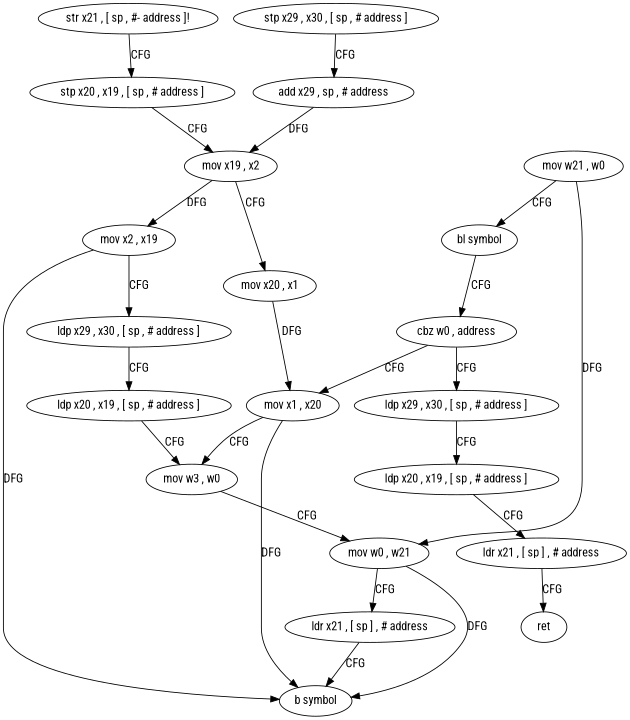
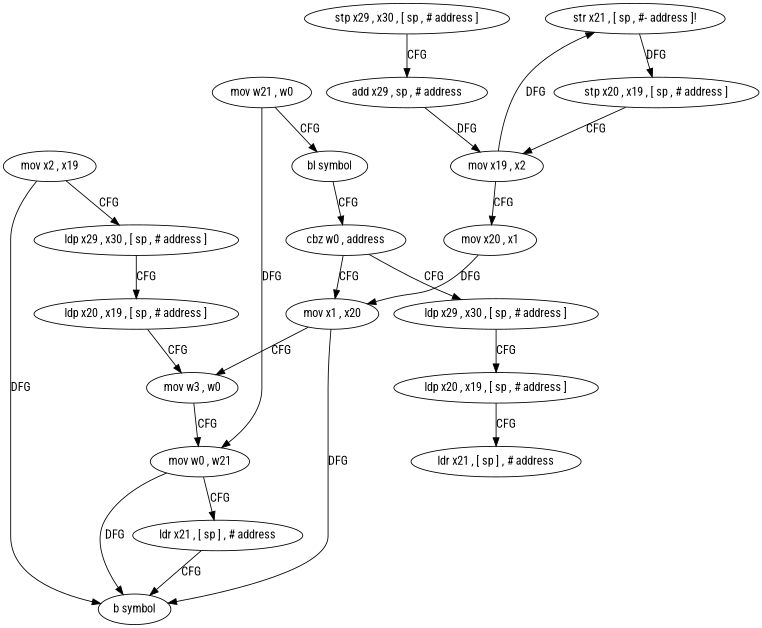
edge "str x21 , [ sp , #- address ]!" -> "stp x20 , x19 , [ sp , # address ]": label "CFG" -> "DFG"
edge "mov x19 , x2" -> "mov x2 , x19": now "mov x19 , x2" -> "str x21 , [ sp , #- address ]!"
node "ret": removed
